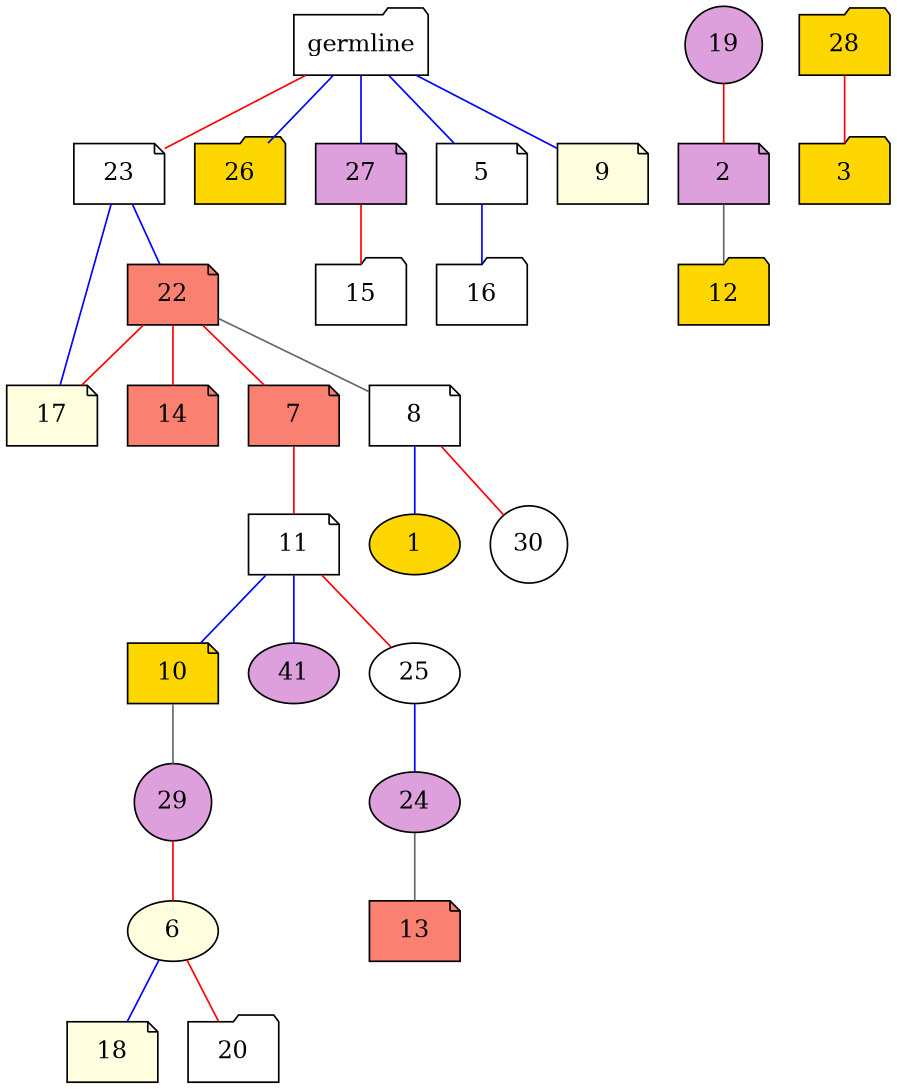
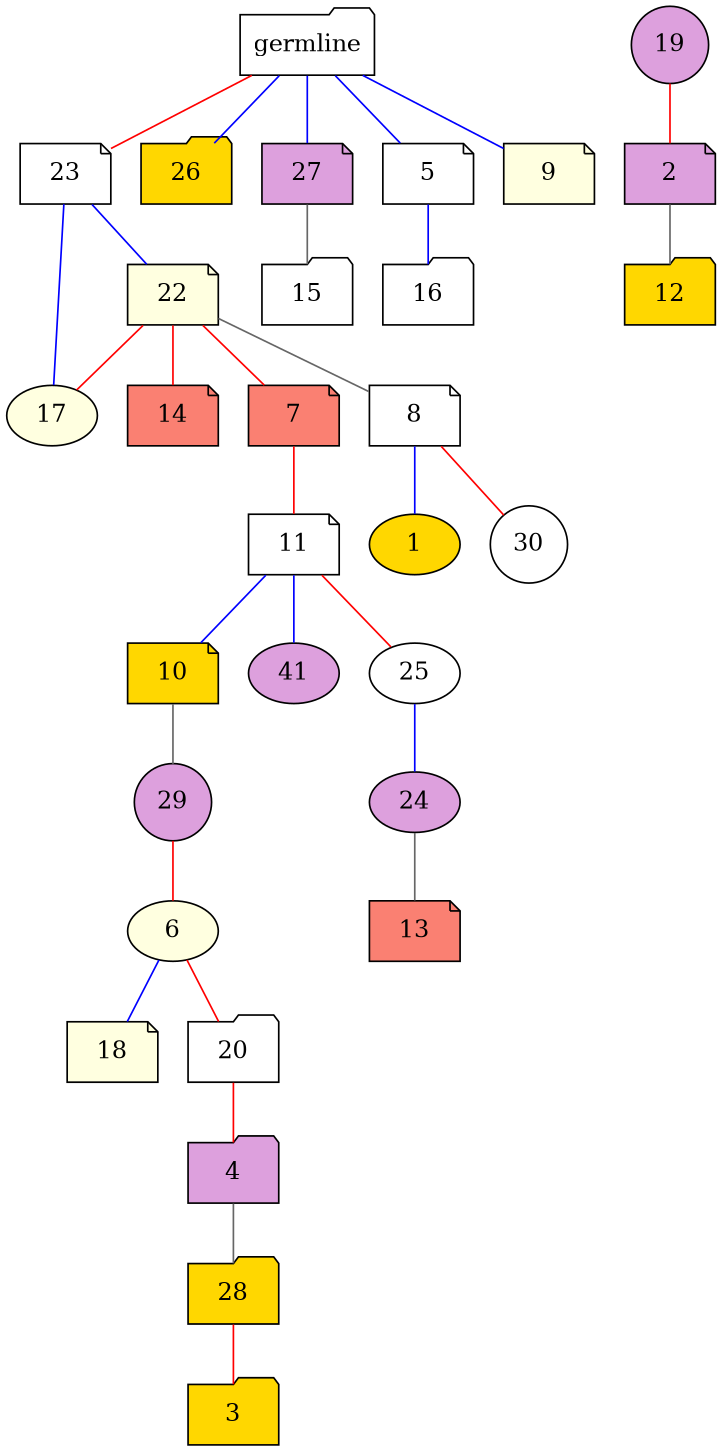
edge "27" -- "15": color red -> gray40
node "22": fillcolor salmon -> lightyellow
node "17": shape note -> ellipse
node "4": added
